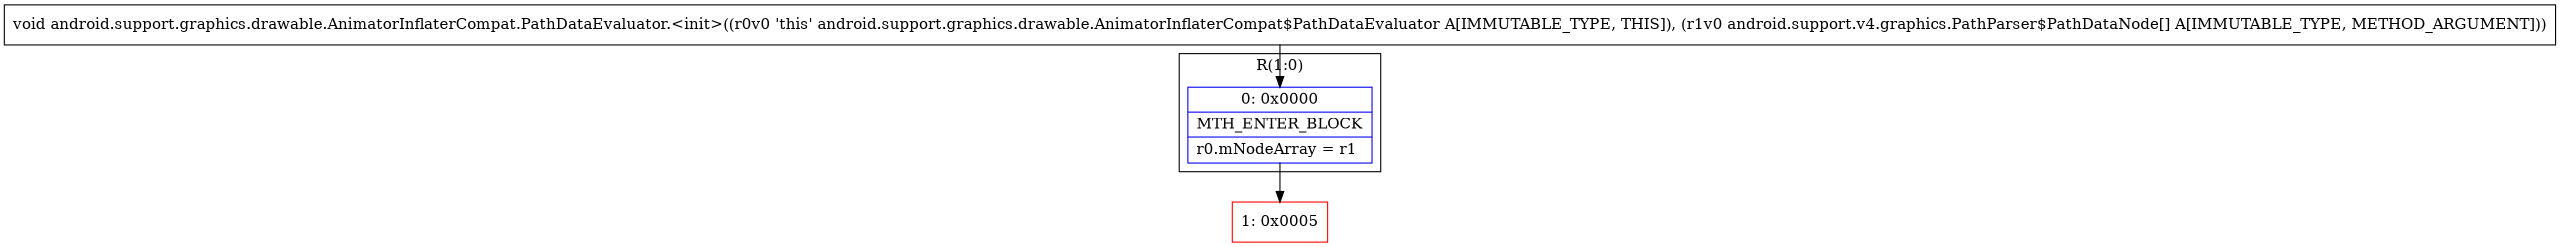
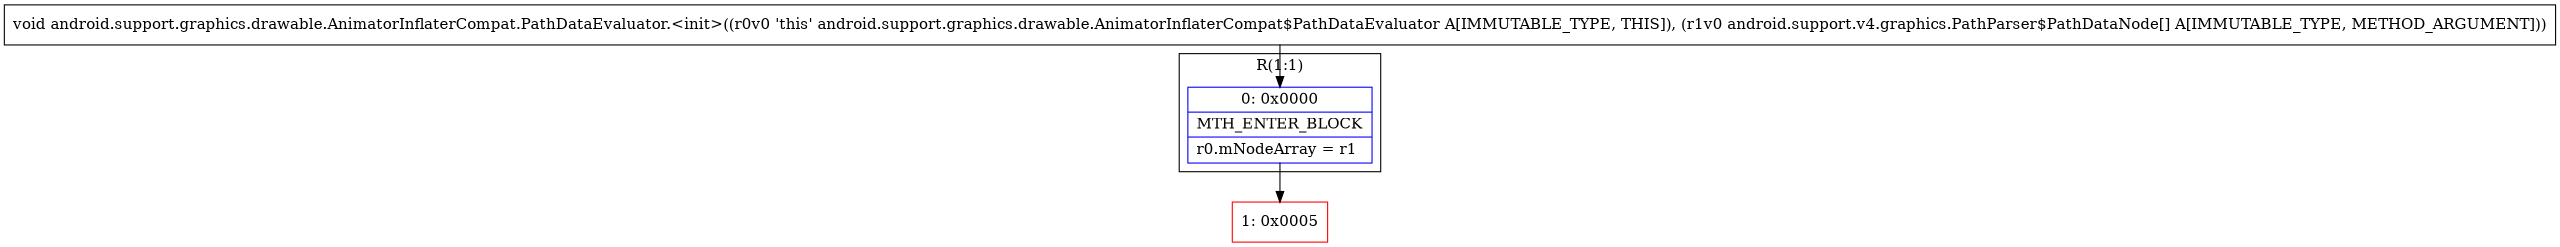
cluster "R(1:0)": label "R(1:0)" -> "R(1:1)"
